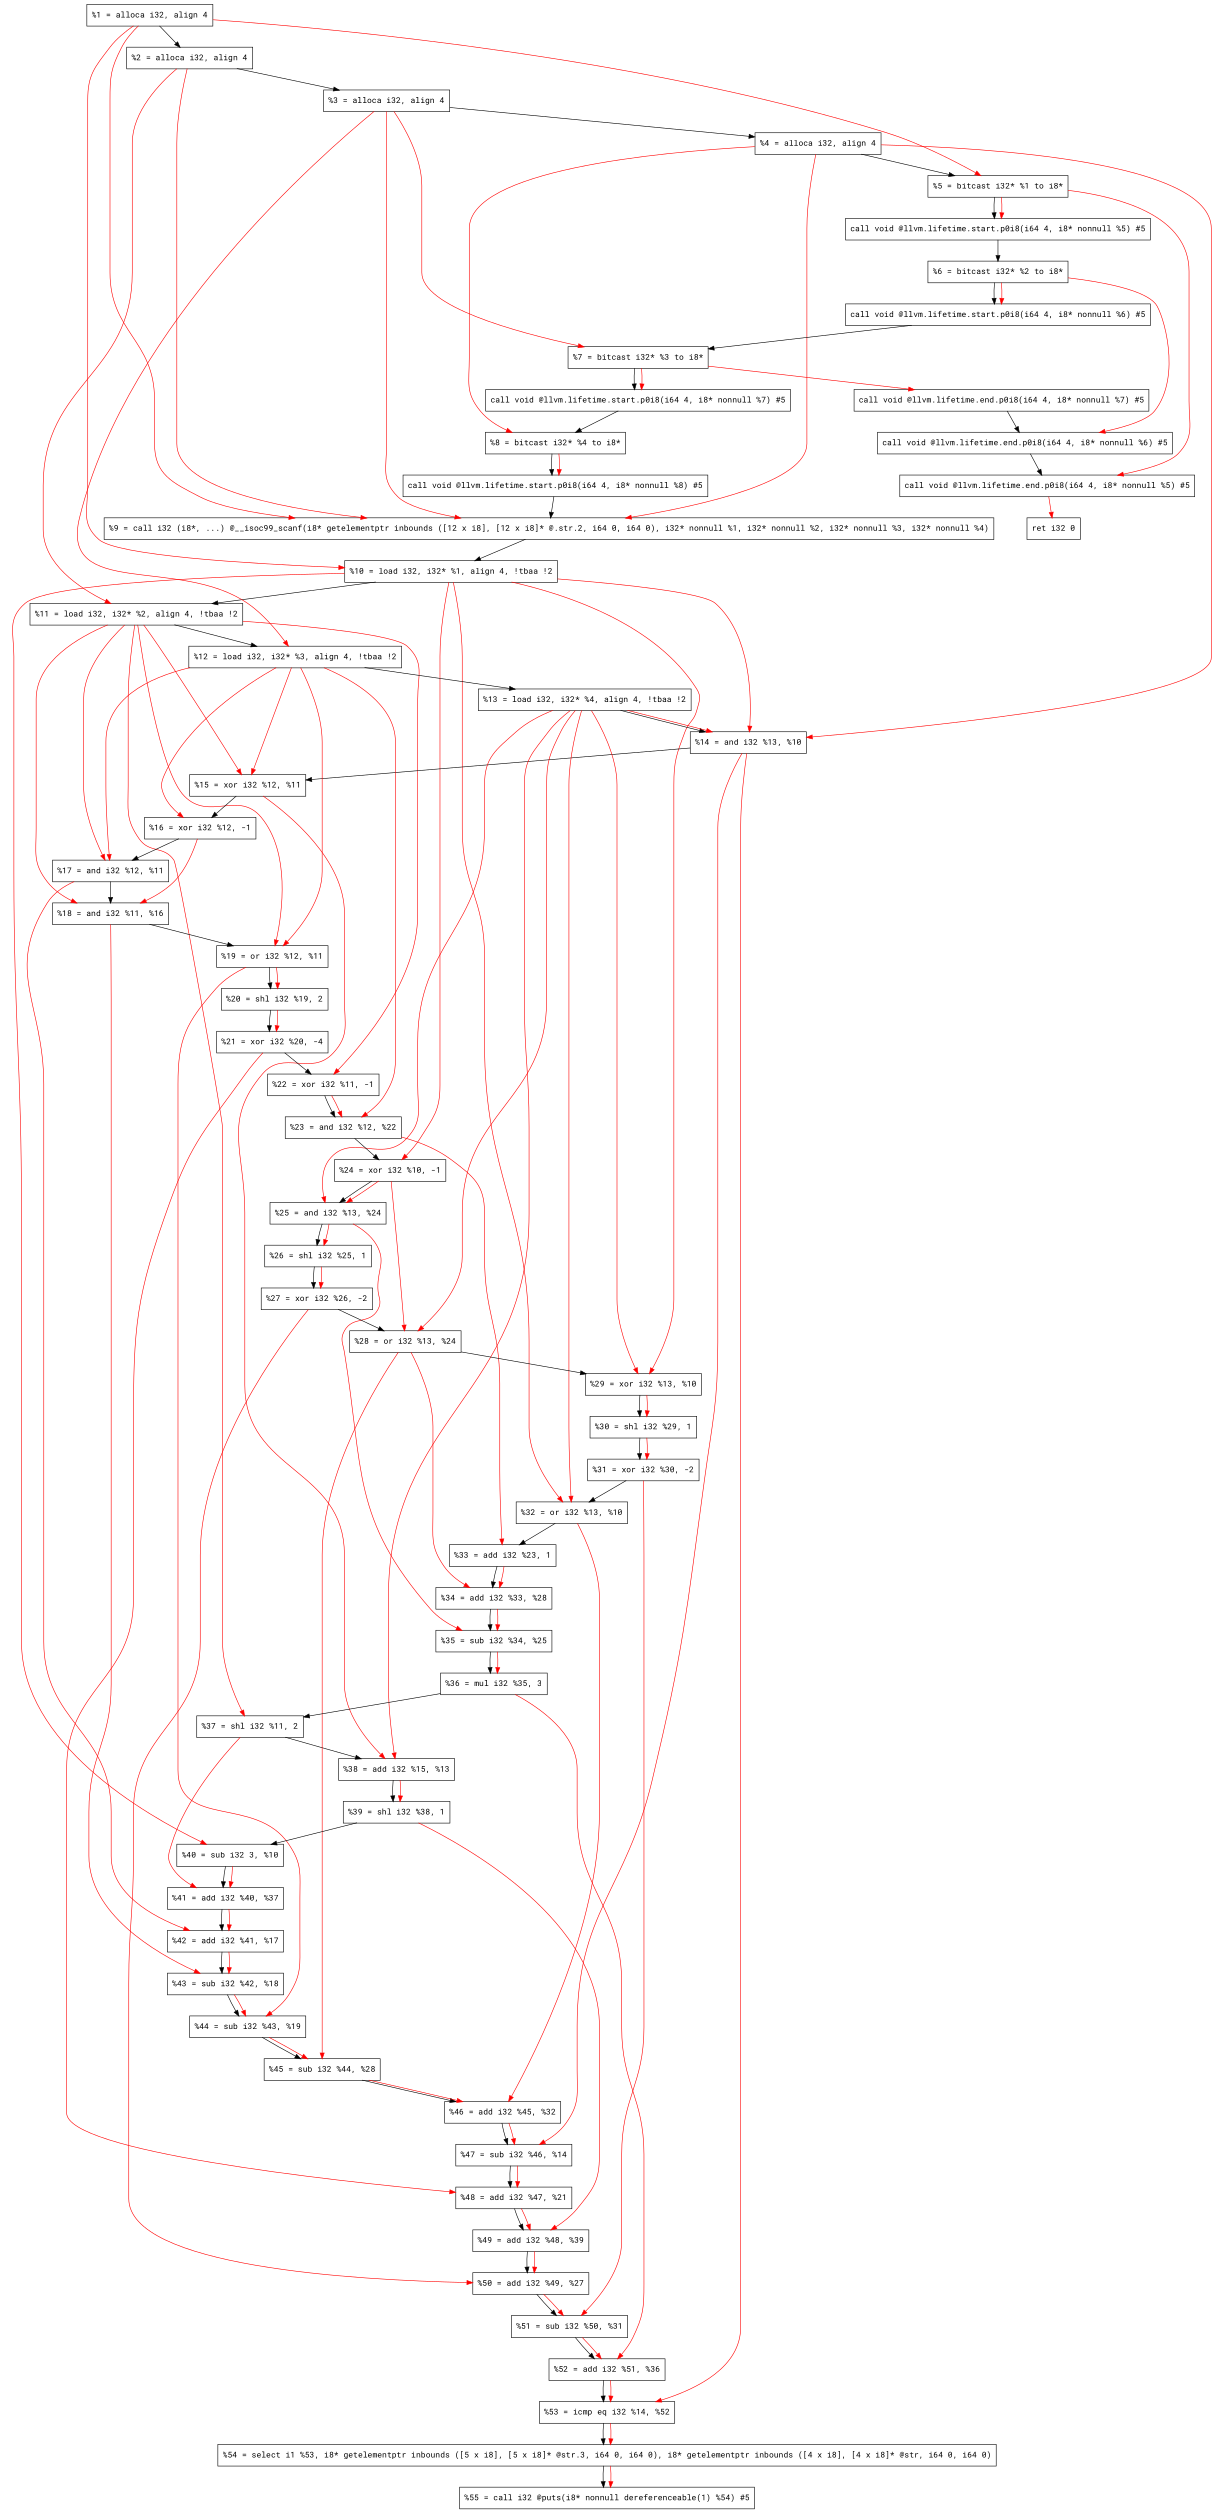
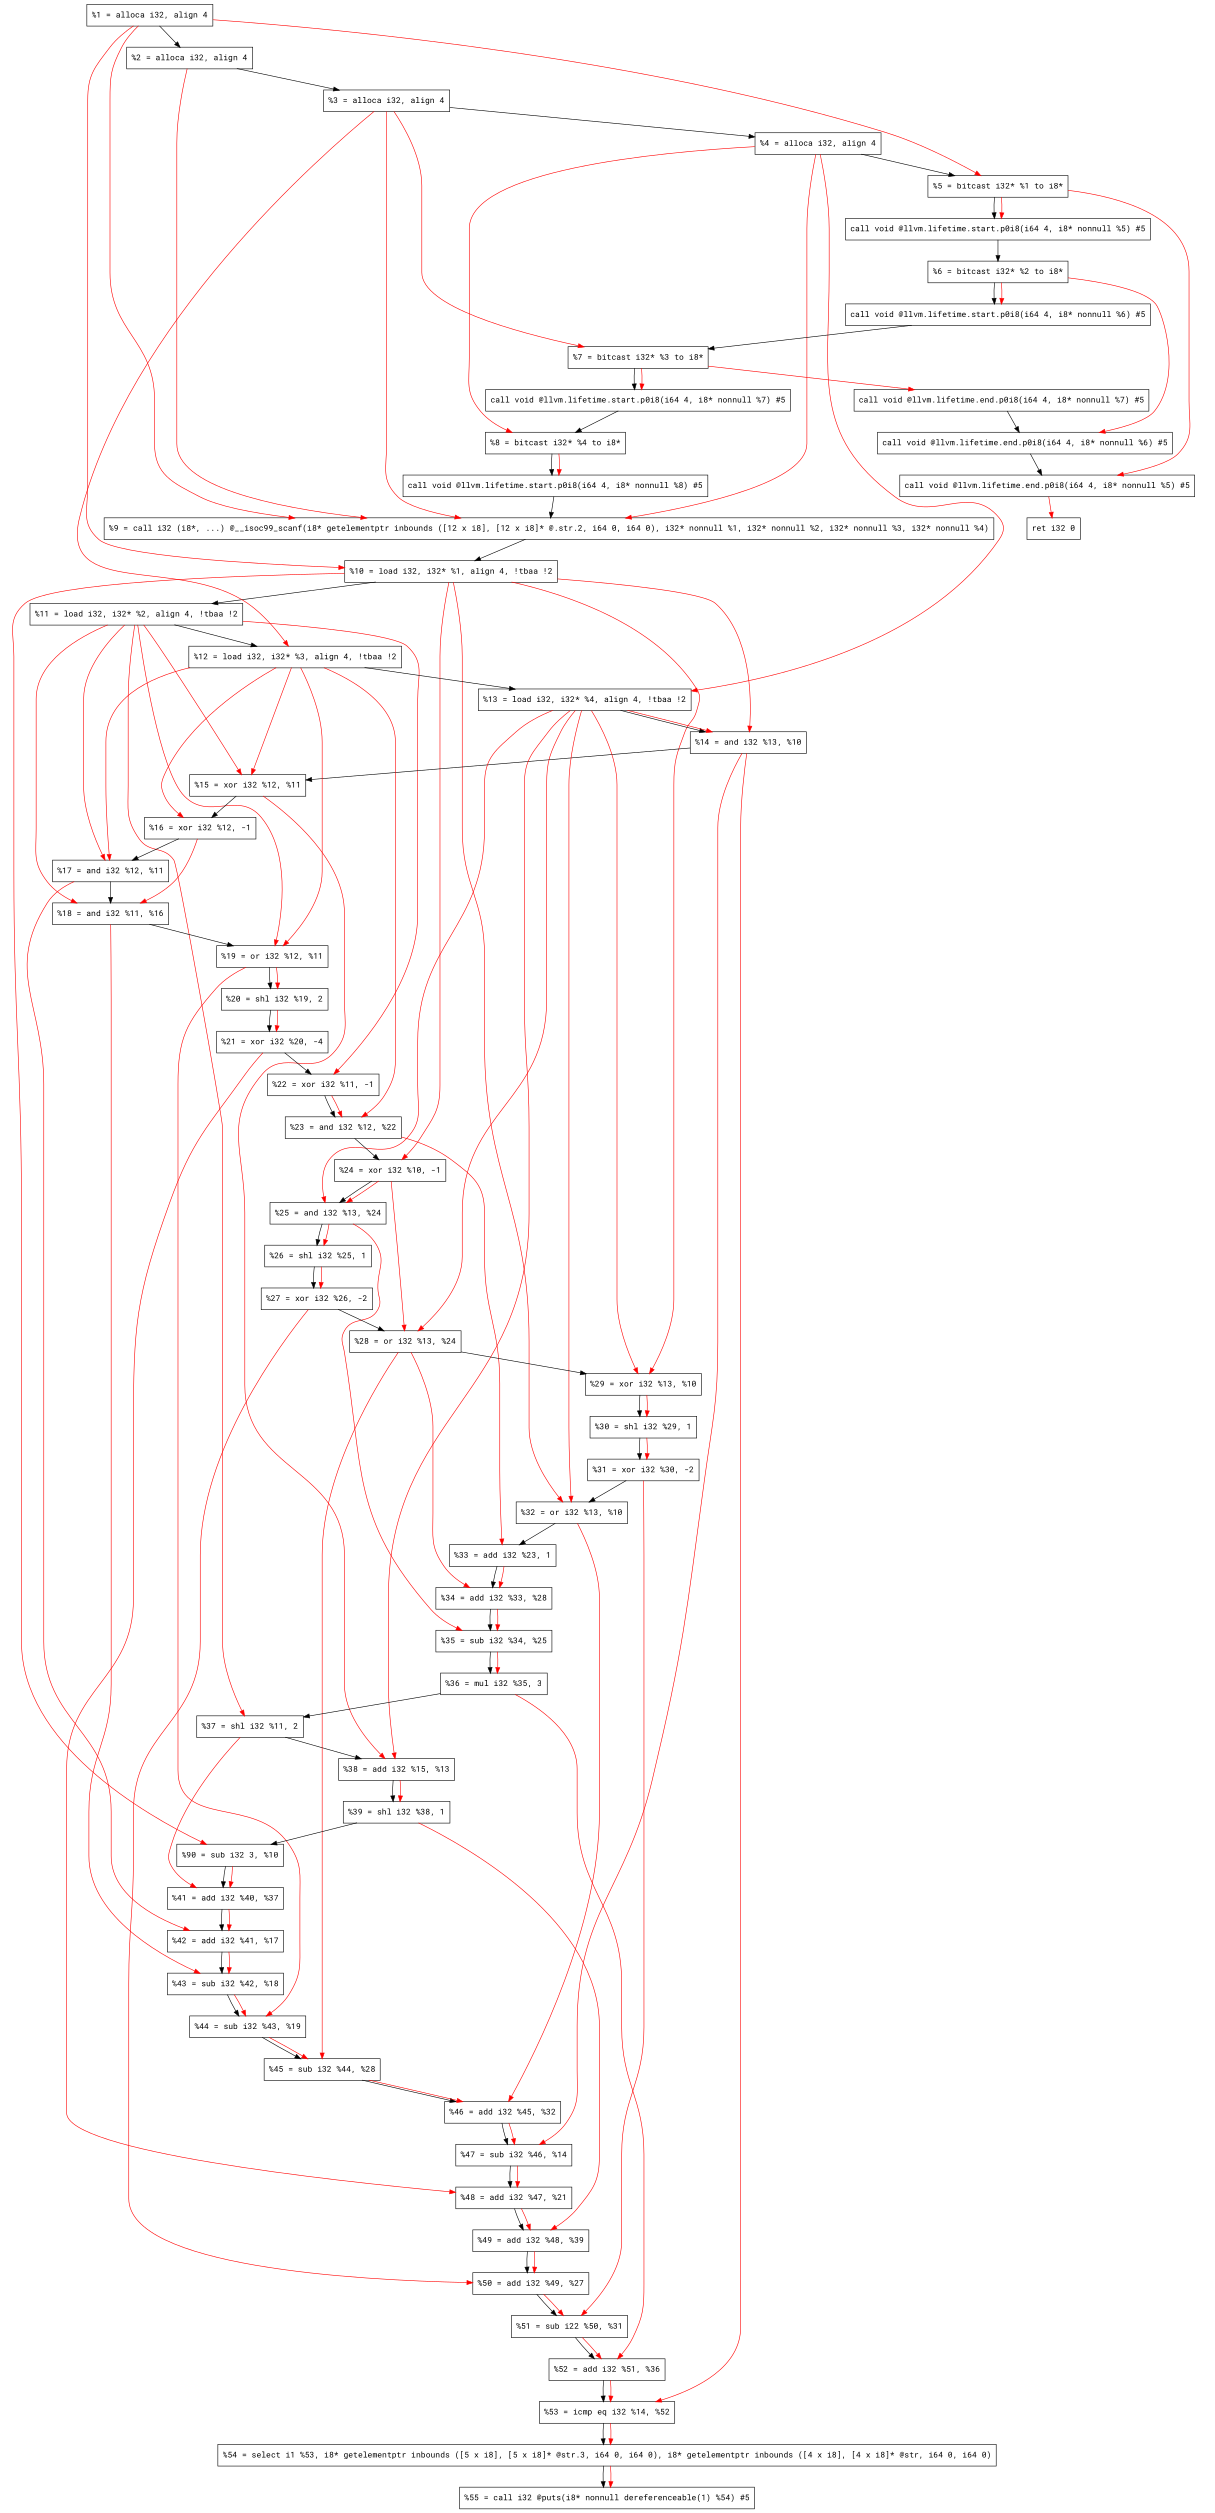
edge "%2 = alloca i32, align 4" -> "%11 = load i32, i32* %2, align 4, !tbaa !2": removed
edge "%4 = alloca i32, align 4" -> "%14 = and i32 %13, %10": now "%4 = alloca i32, align 4" -> "%13 = load i32, i32* %4, align 4, !tbaa !2"
node "%40 = sub i32 3, %10": label "%40 = sub i32 3, %10" -> "%90 = sub i32 3, %10"
node "%51 = sub i32 %50, %31": label "%51 = sub i32 %50, %31" -> "%51 = sub i22 %50, %31"
